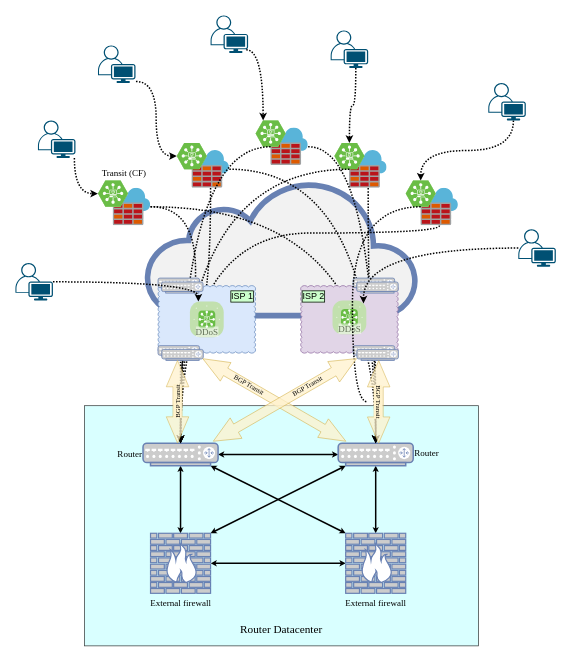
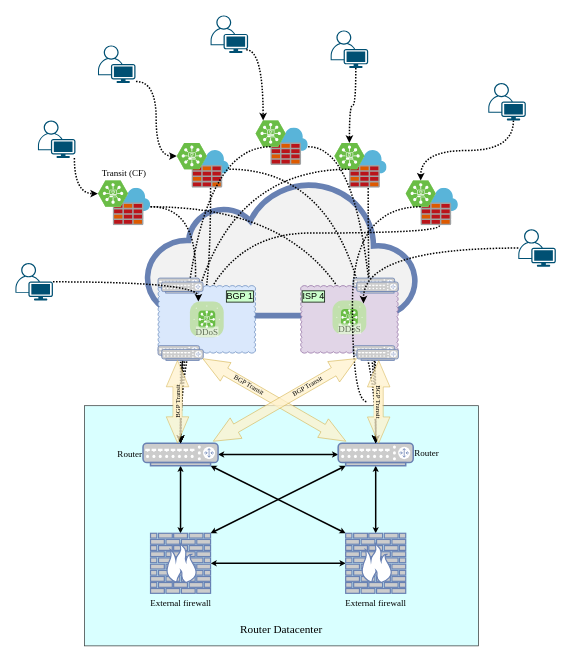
node "ISP 1": label "ISP 1" -> "BGP 1"
node "ISP 2": label "ISP 2" -> "ISP 4"
